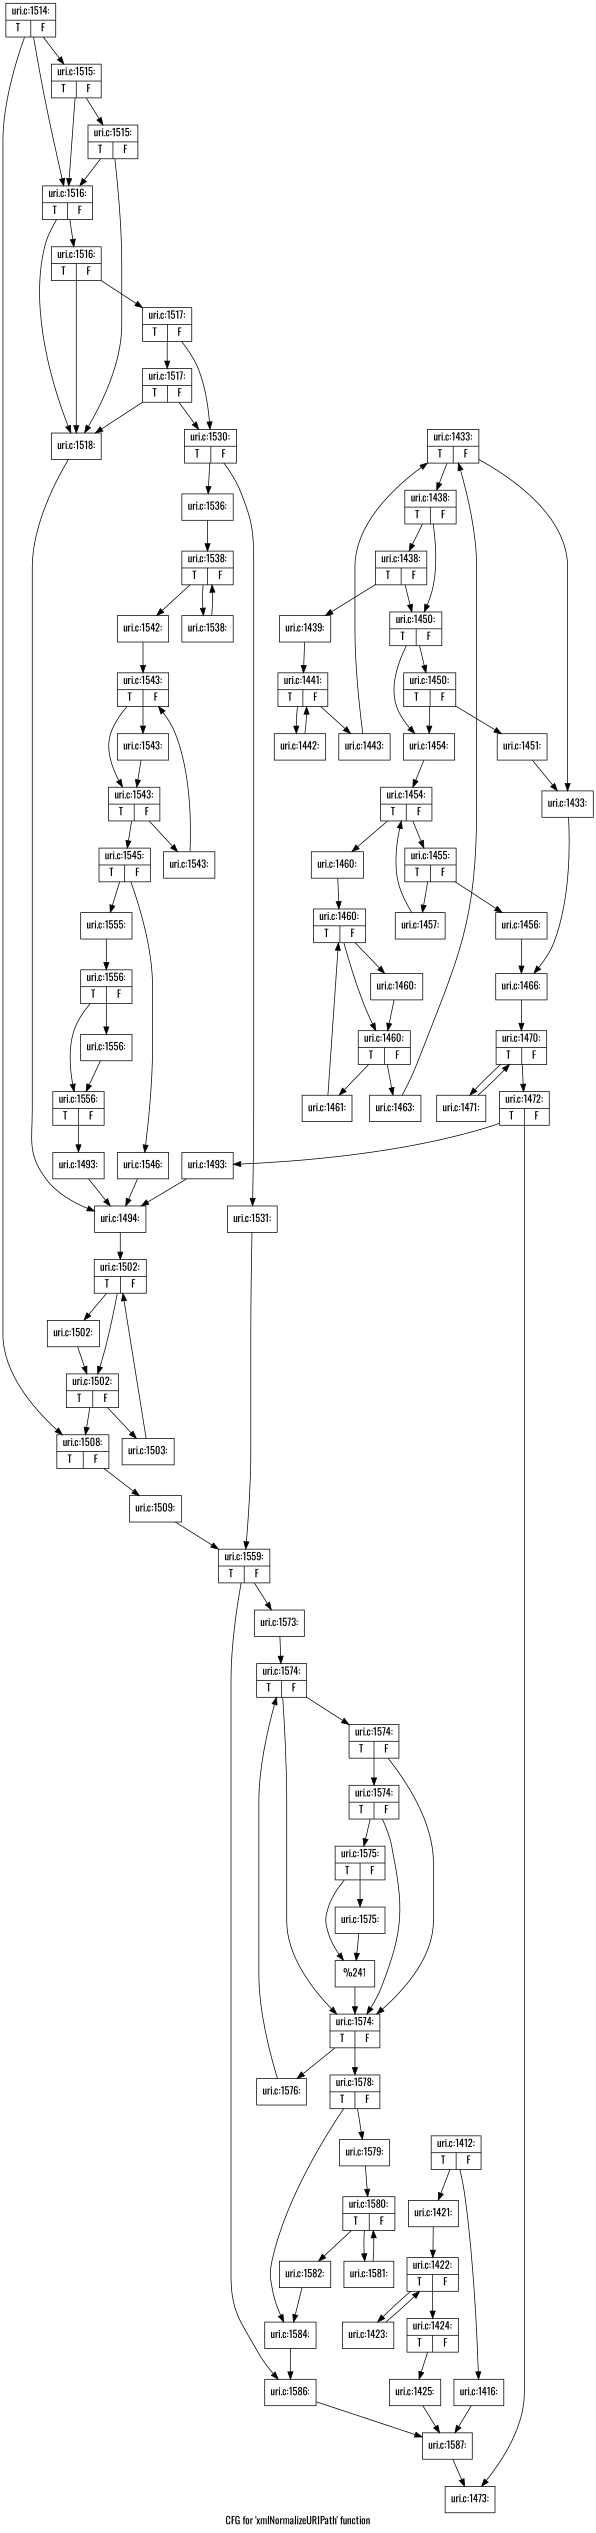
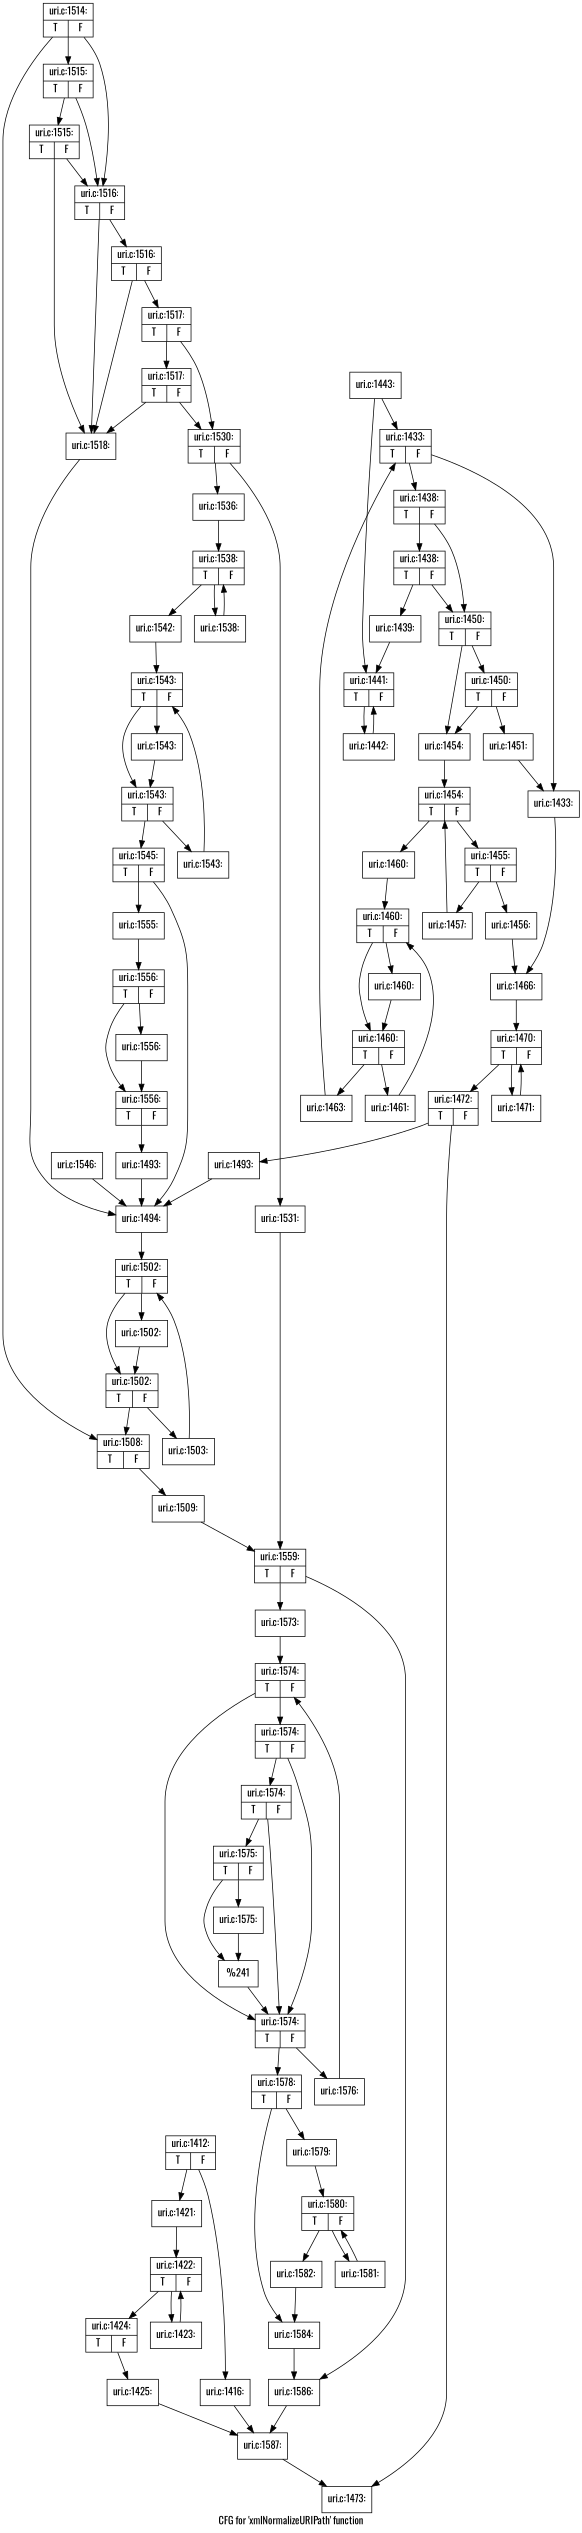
edge "uri.c:1441:" -> "uri.c:1443:": reversed
edge "uri.c:1545:" -> "uri.c:1546:": now "uri.c:1545:" -> "uri.c:1494:"
